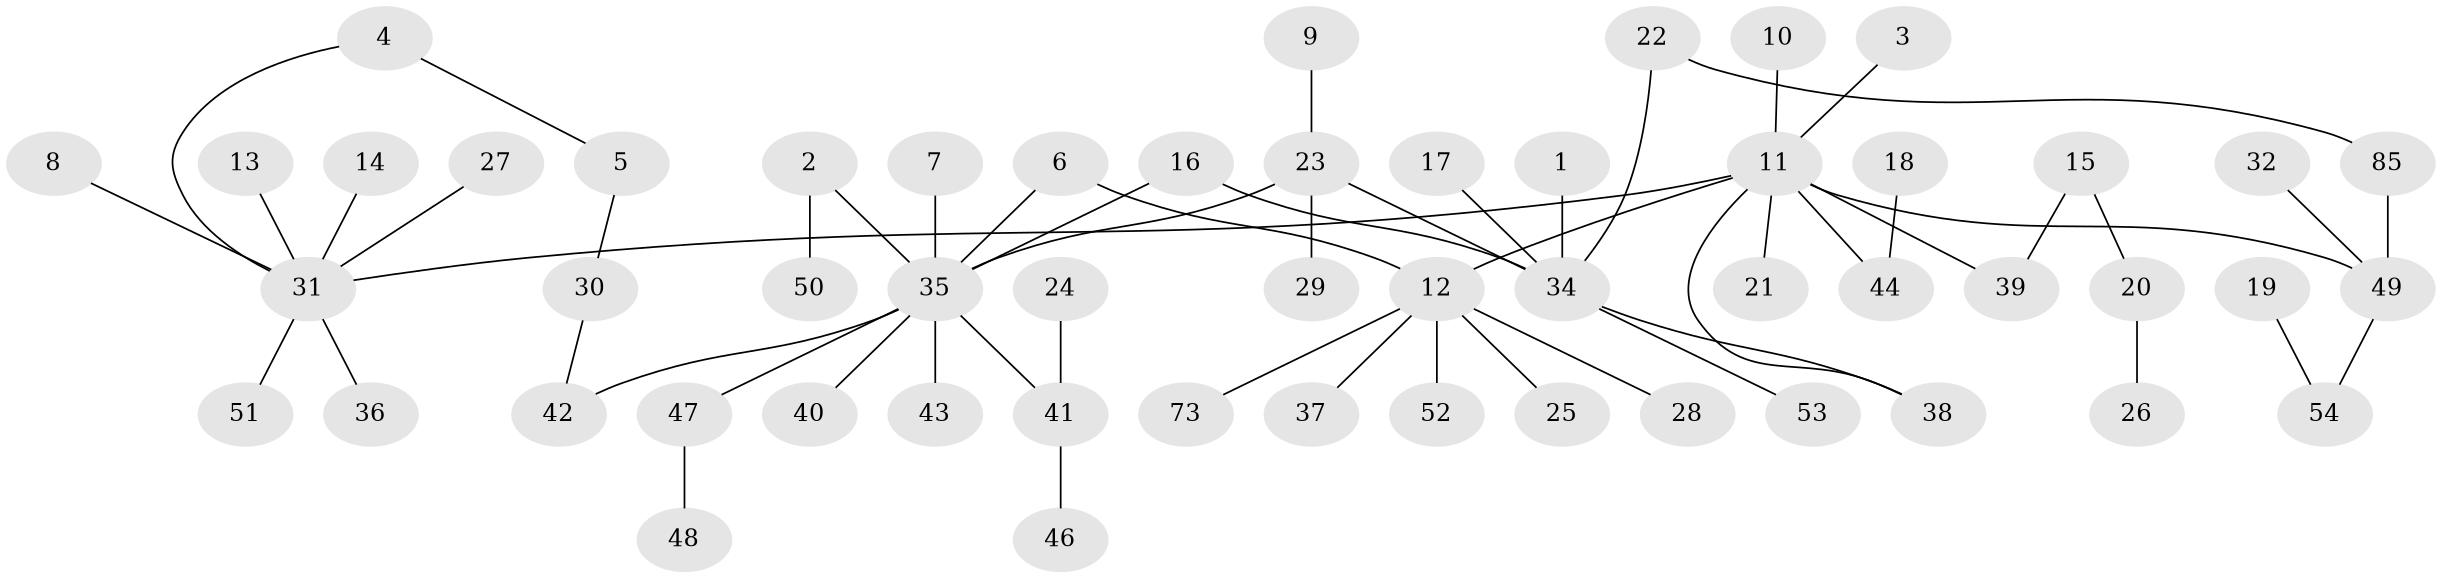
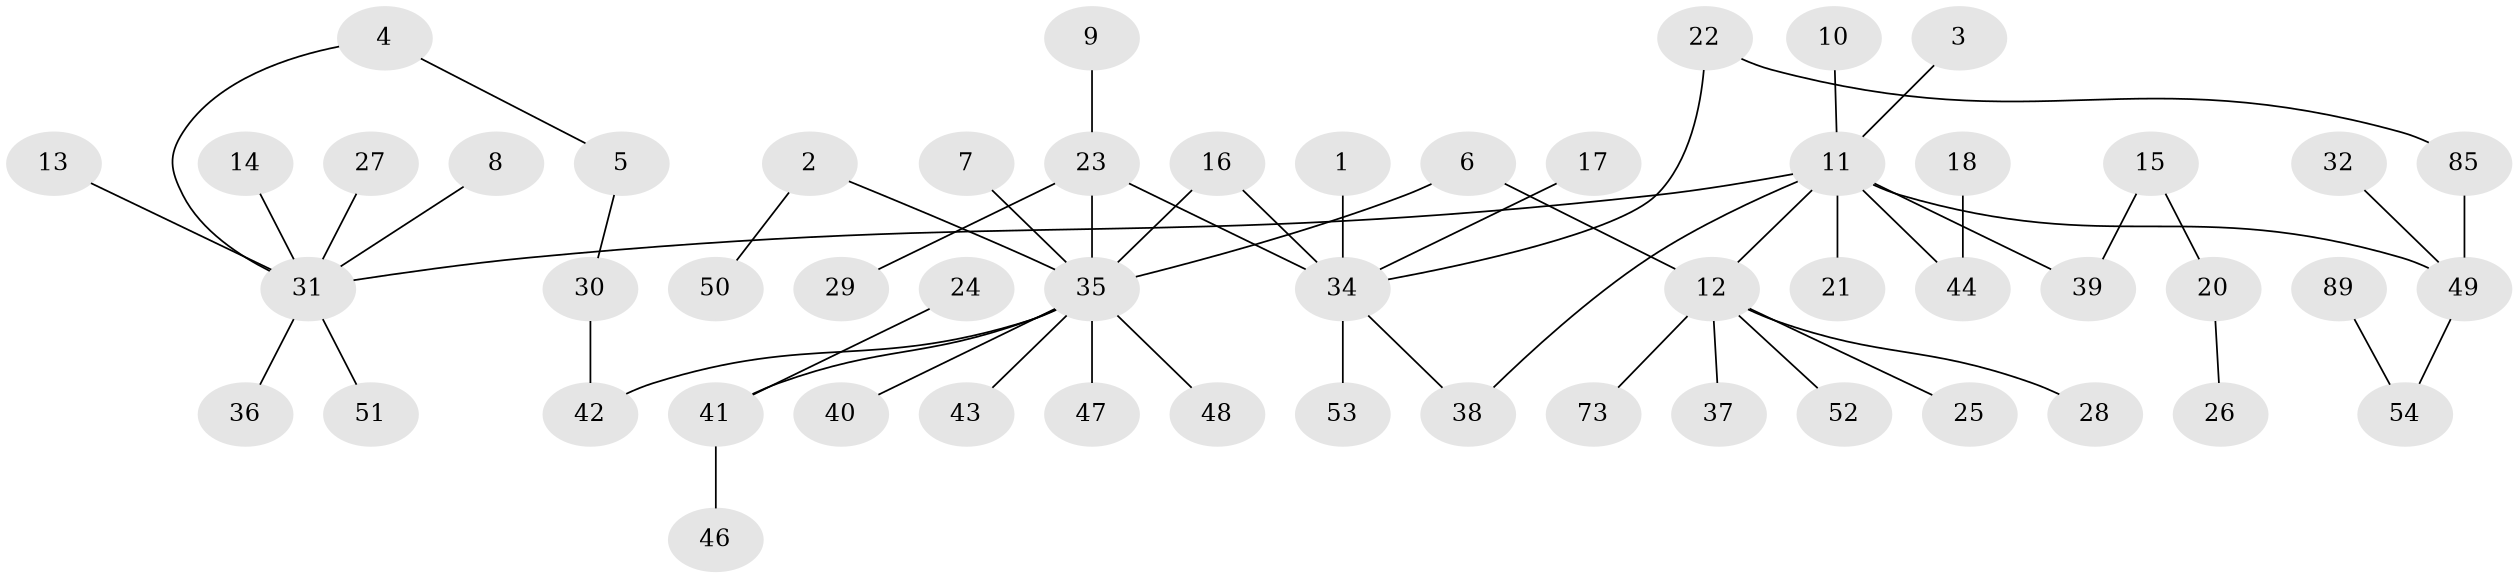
node "19": label "19" -> "89"
edge "47" -- "48": now "35" -- "48"
